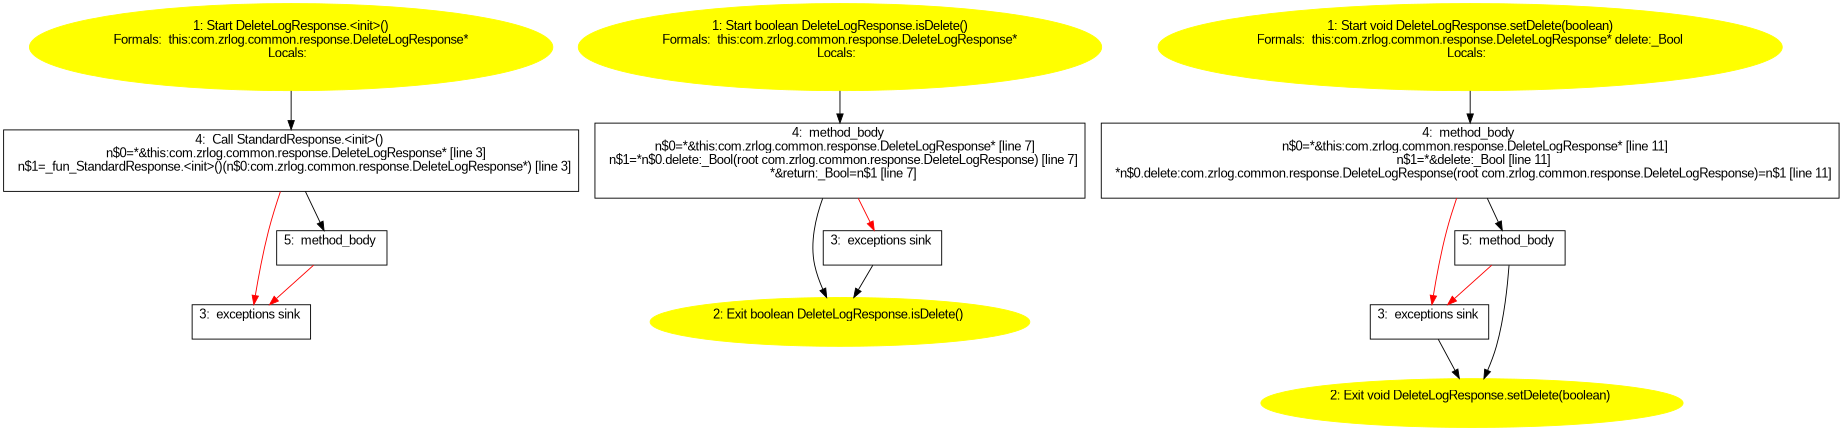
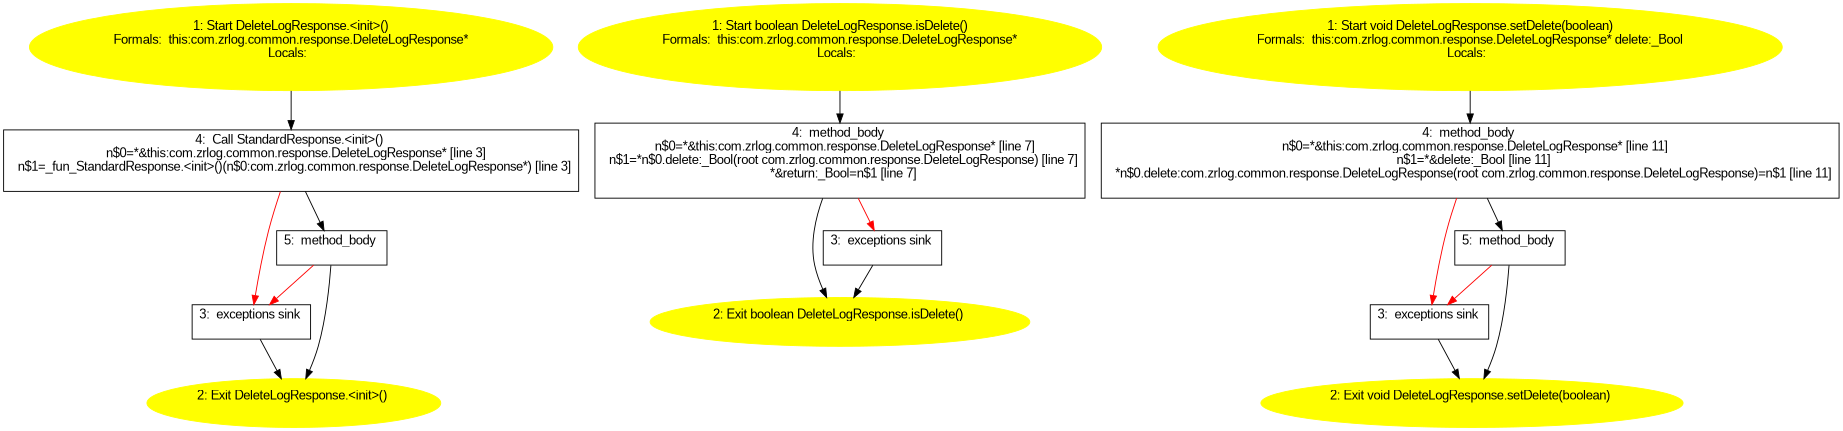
node "2: Exit DeleteLogResponse.<init>()": added
